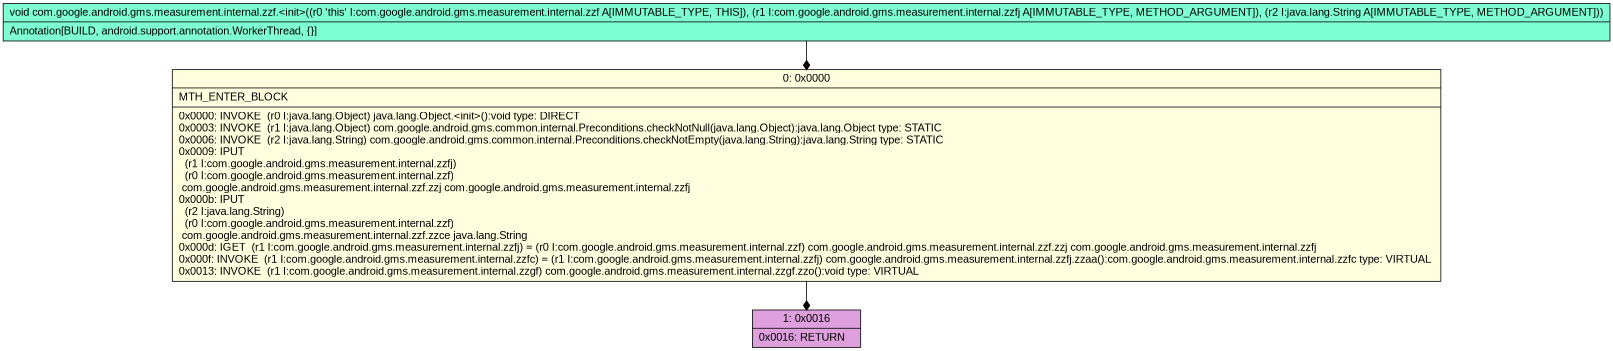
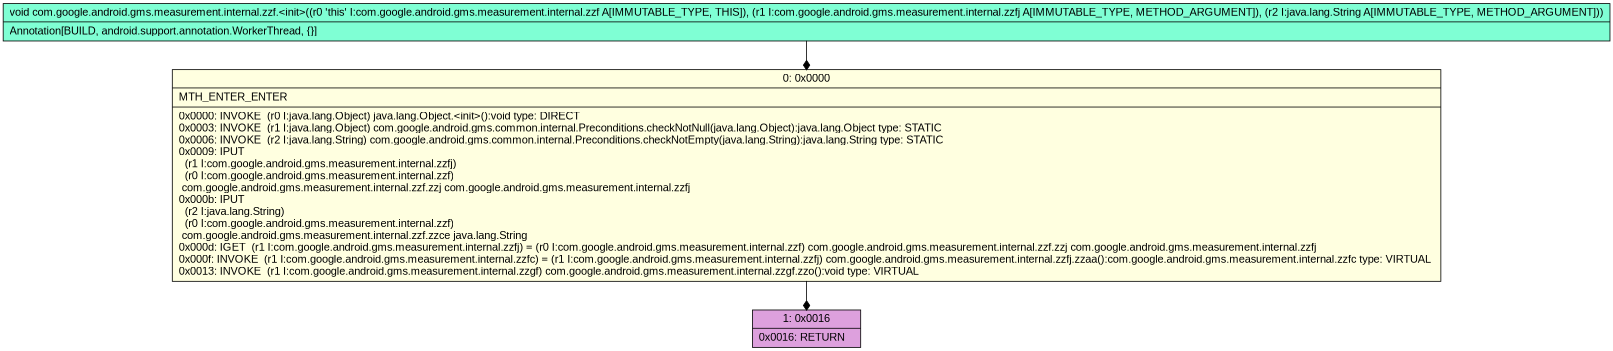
node "0: 0x0000": text "MTH_ENTER_BLOCK" -> "MTH_ENTER_ENTER"
